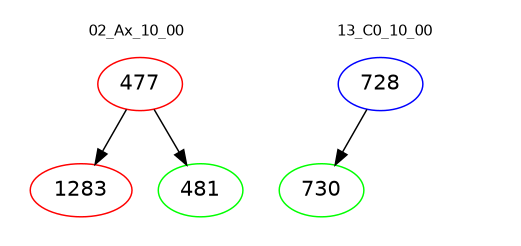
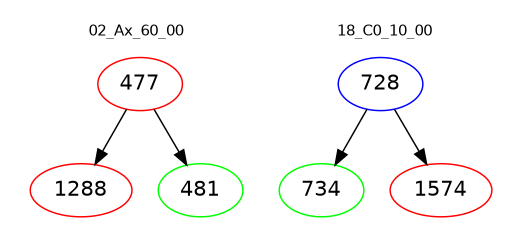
cluster "02_Ax_10_00": label "02_Ax_10_00" -> "02_Ax_60_00"
cluster "13_C0_10_00": label "13_C0_10_00" -> "18_C0_10_00"
node "1283": label "1283" -> "1288"
node "730": label "730" -> "734"
node "1574": added
